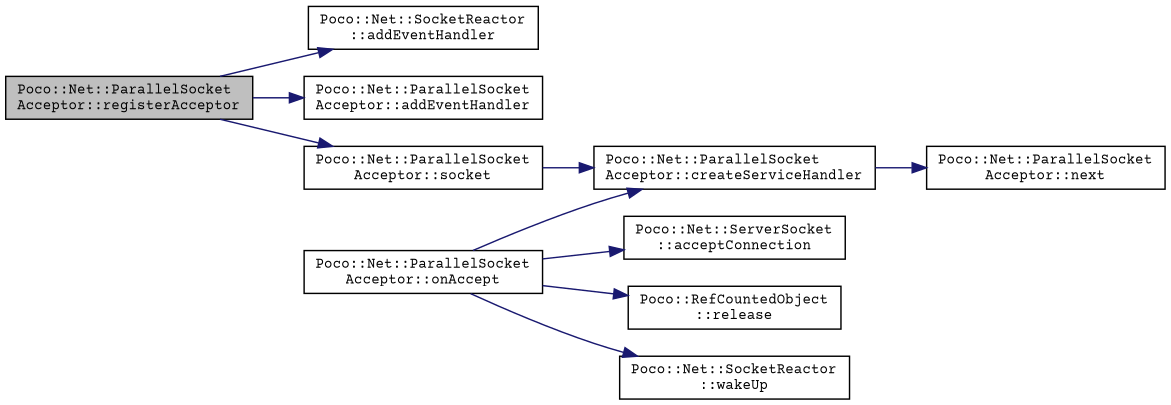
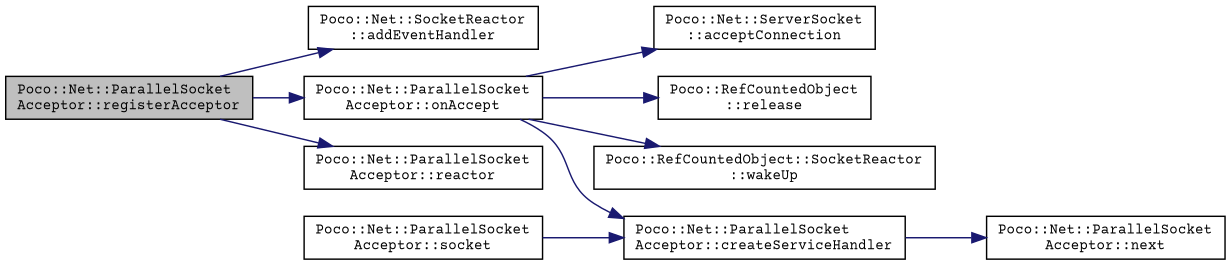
node "Poco::Net::ParallelSocket Acceptor::addEventHandler": label "Poco::Net::ParallelSocket Acceptor::addEventHandler" -> "Poco::Net::ParallelSocket Acceptor::reactor"
edge "Poco::Net::ParallelSocket Acceptor::registerAcceptor" -> "Poco::Net::ParallelSocket Acceptor::socket": now "Poco::Net::ParallelSocket Acceptor::registerAcceptor" -> "Poco::Net::ParallelSocket Acceptor::onAccept"
node "Poco::Net::SocketReactor ::wakeUp": label "Poco::Net::SocketReactor ::wakeUp" -> "Poco::RefCountedObject::SocketReactor ::wakeUp"
